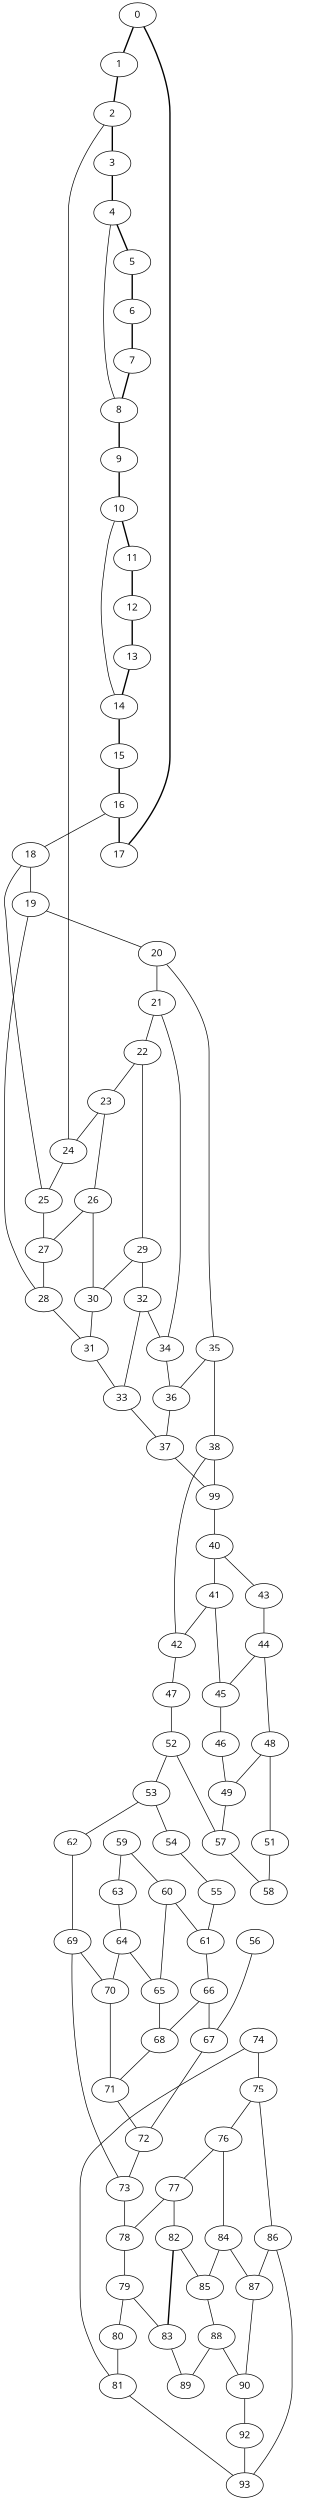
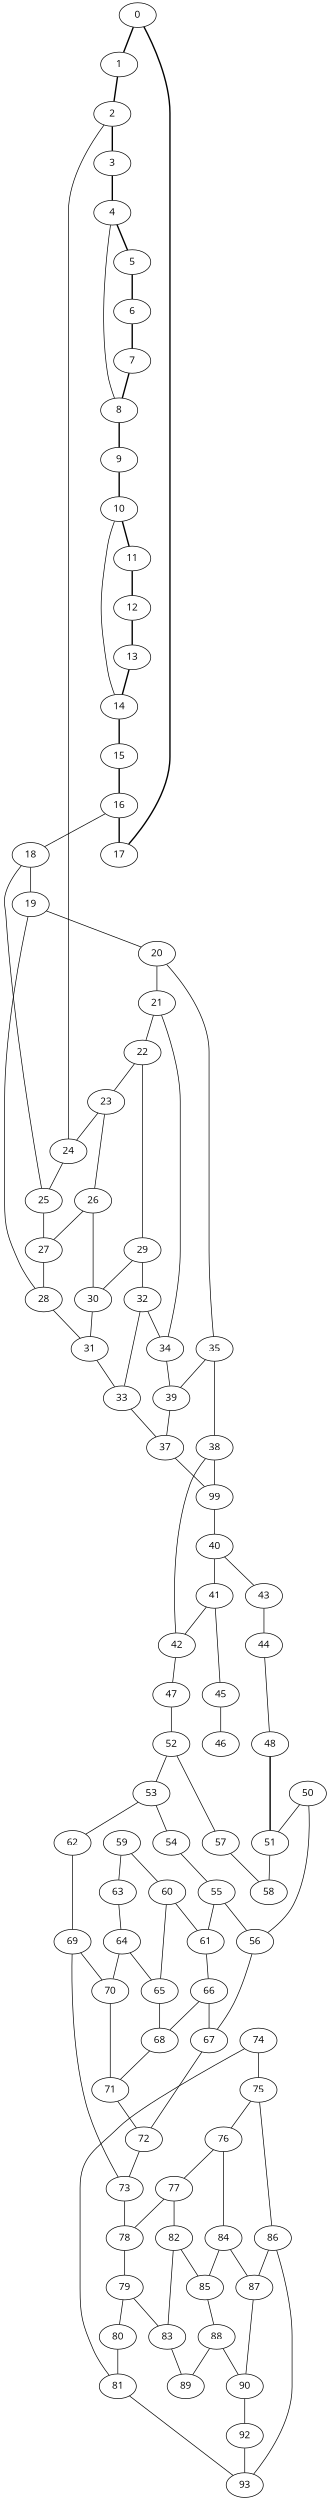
node "36": label "36" -> "39"
edge "44" -- "45": removed
node "49": removed
edge "48" -- "51": style solid -> bold
node "50": added
edge "55" -- "56": added
edge "82" -- "83": style bold -> solid
